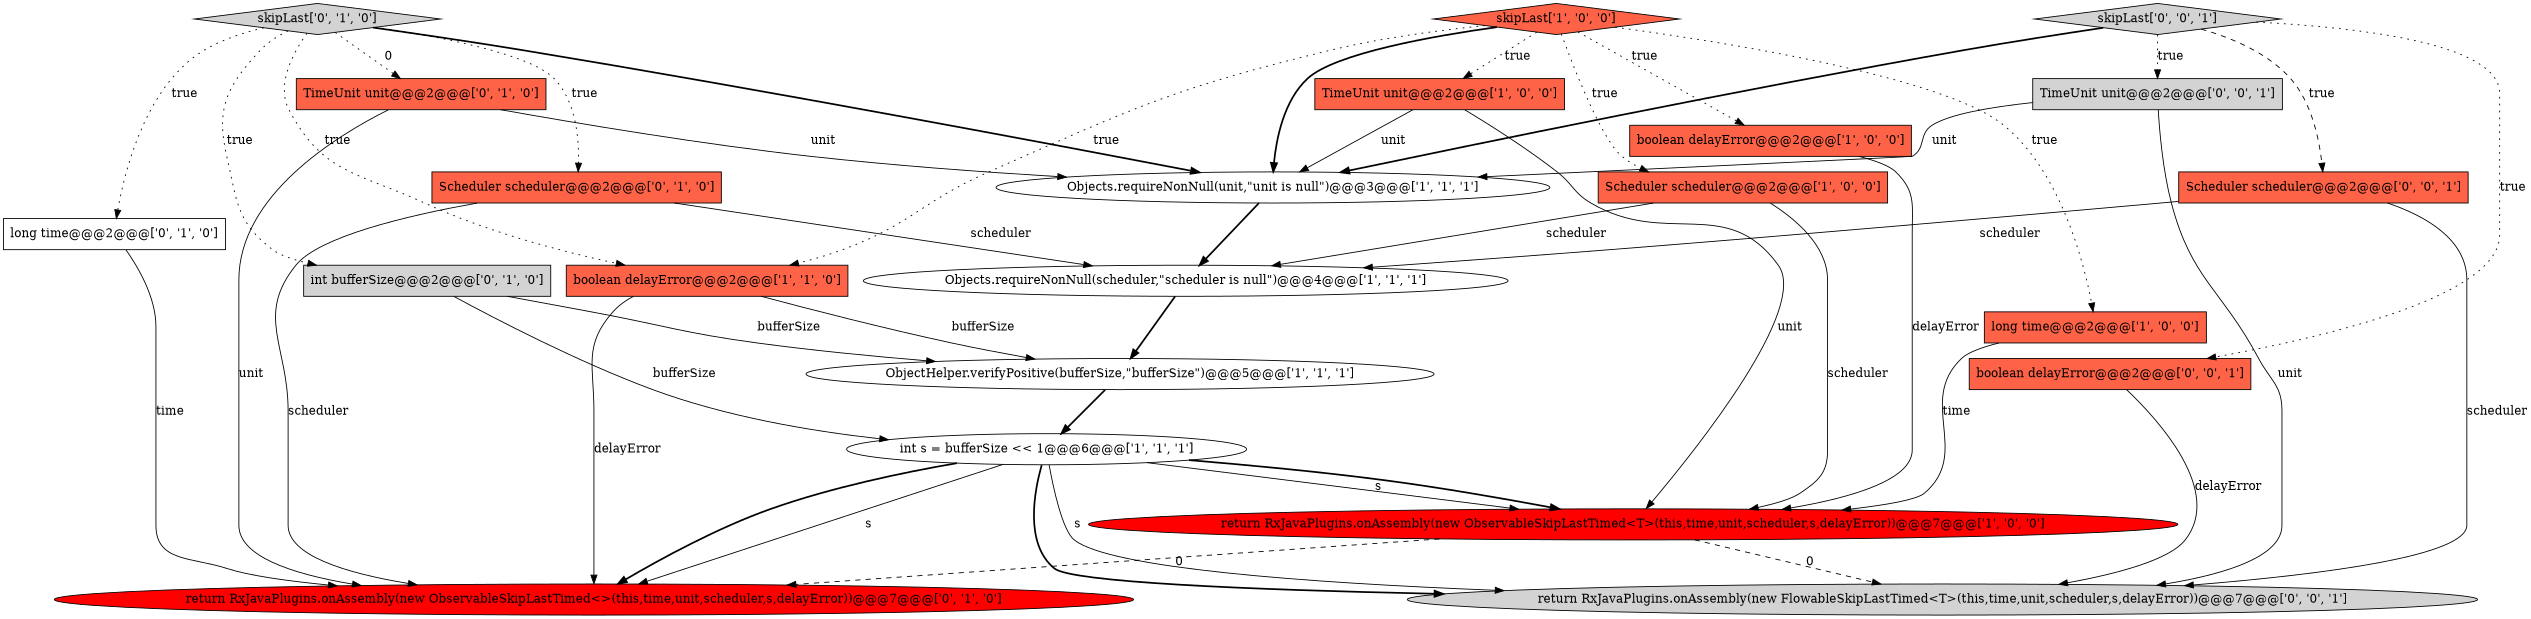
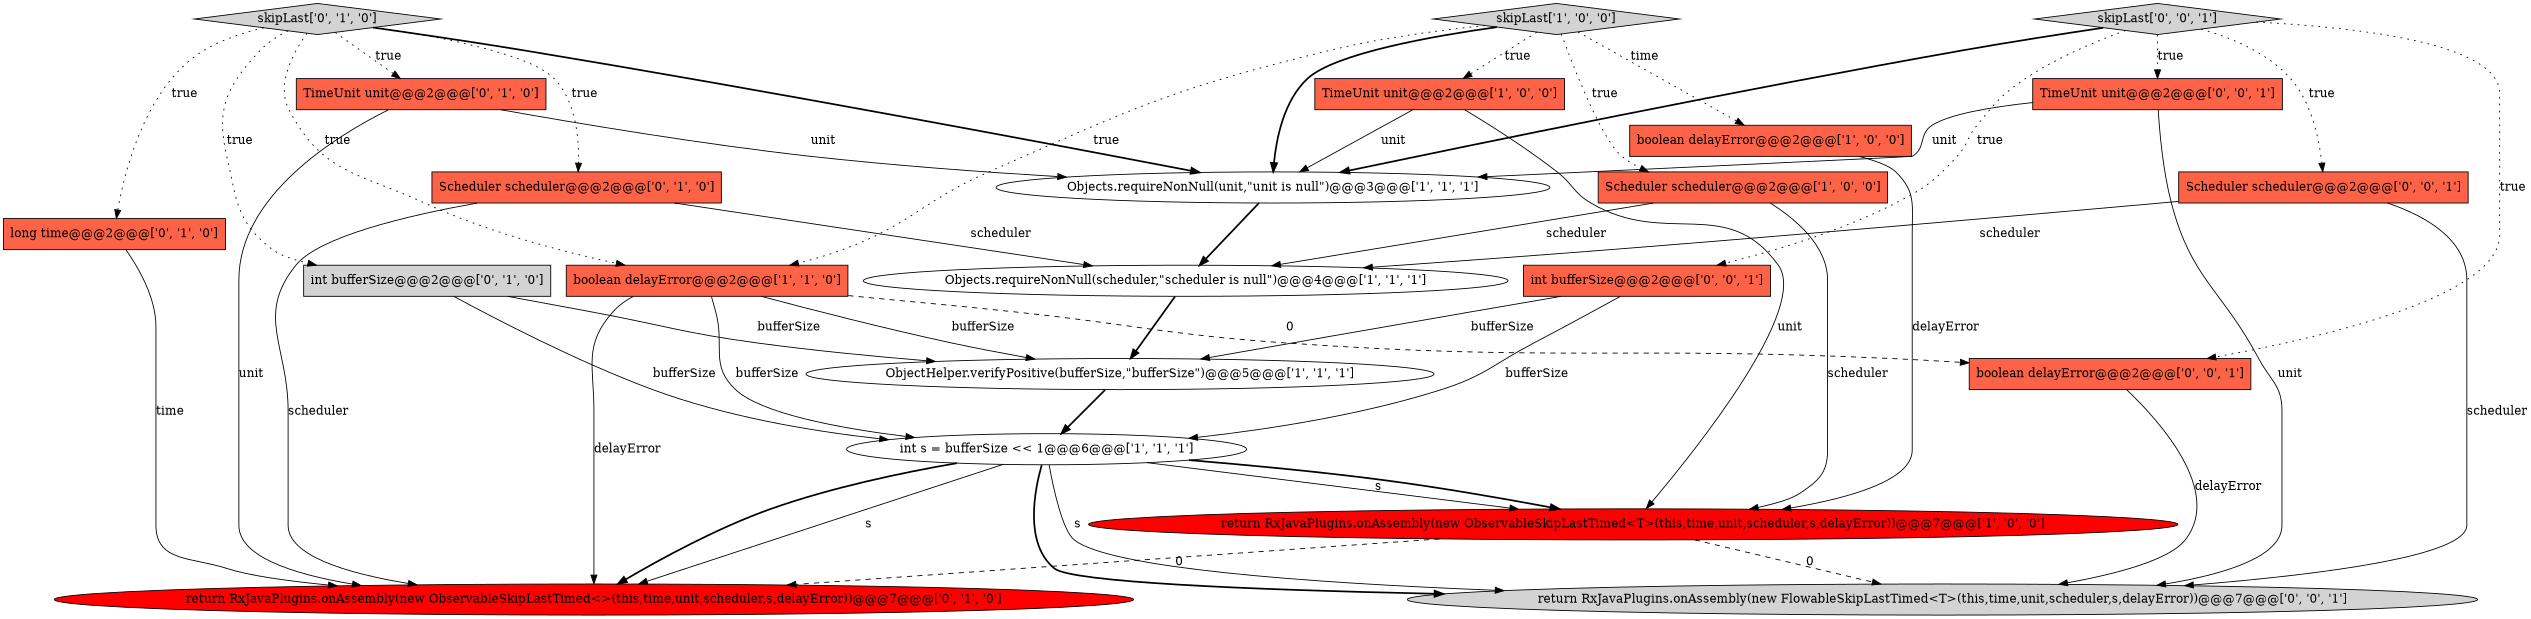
node "skipLast['1', '0', '0']": fillcolor tomato -> lightgray
edge "skipLast['0', '1', '0']" -> "TimeUnit unit@@@2@@@['0', '1', '0']": label "0" -> "true"
edge "skipLast['1', '0', '0']" -> "boolean delayError@@@2@@@['1', '0', '0']": label "true" -> "time"
edge "skipLast['0', '0', '1']" -> "Scheduler scheduler@@@2@@@['0', '0', '1']": style dashed -> dotted
node "TimeUnit unit@@@2@@@['0', '0', '1']": fillcolor lightgray -> tomato
node "long time@@@2@@@['0', '1', '0']": fillcolor white -> tomato
node "int bufferSize@@@2@@@['0', '0', '1']": added
node "long time@@@2@@@['1', '0', '0']": removed
edge "boolean delayError@@@2@@@['1', '1', '0']" -> "boolean delayError@@@2@@@['0', '0', '1']": added, label "0"
edge "boolean delayError@@@2@@@['1', '1', '0']" -> "int s = bufferSize << 1@@@6@@@['1', '1', '1']": added, label "bufferSize"
